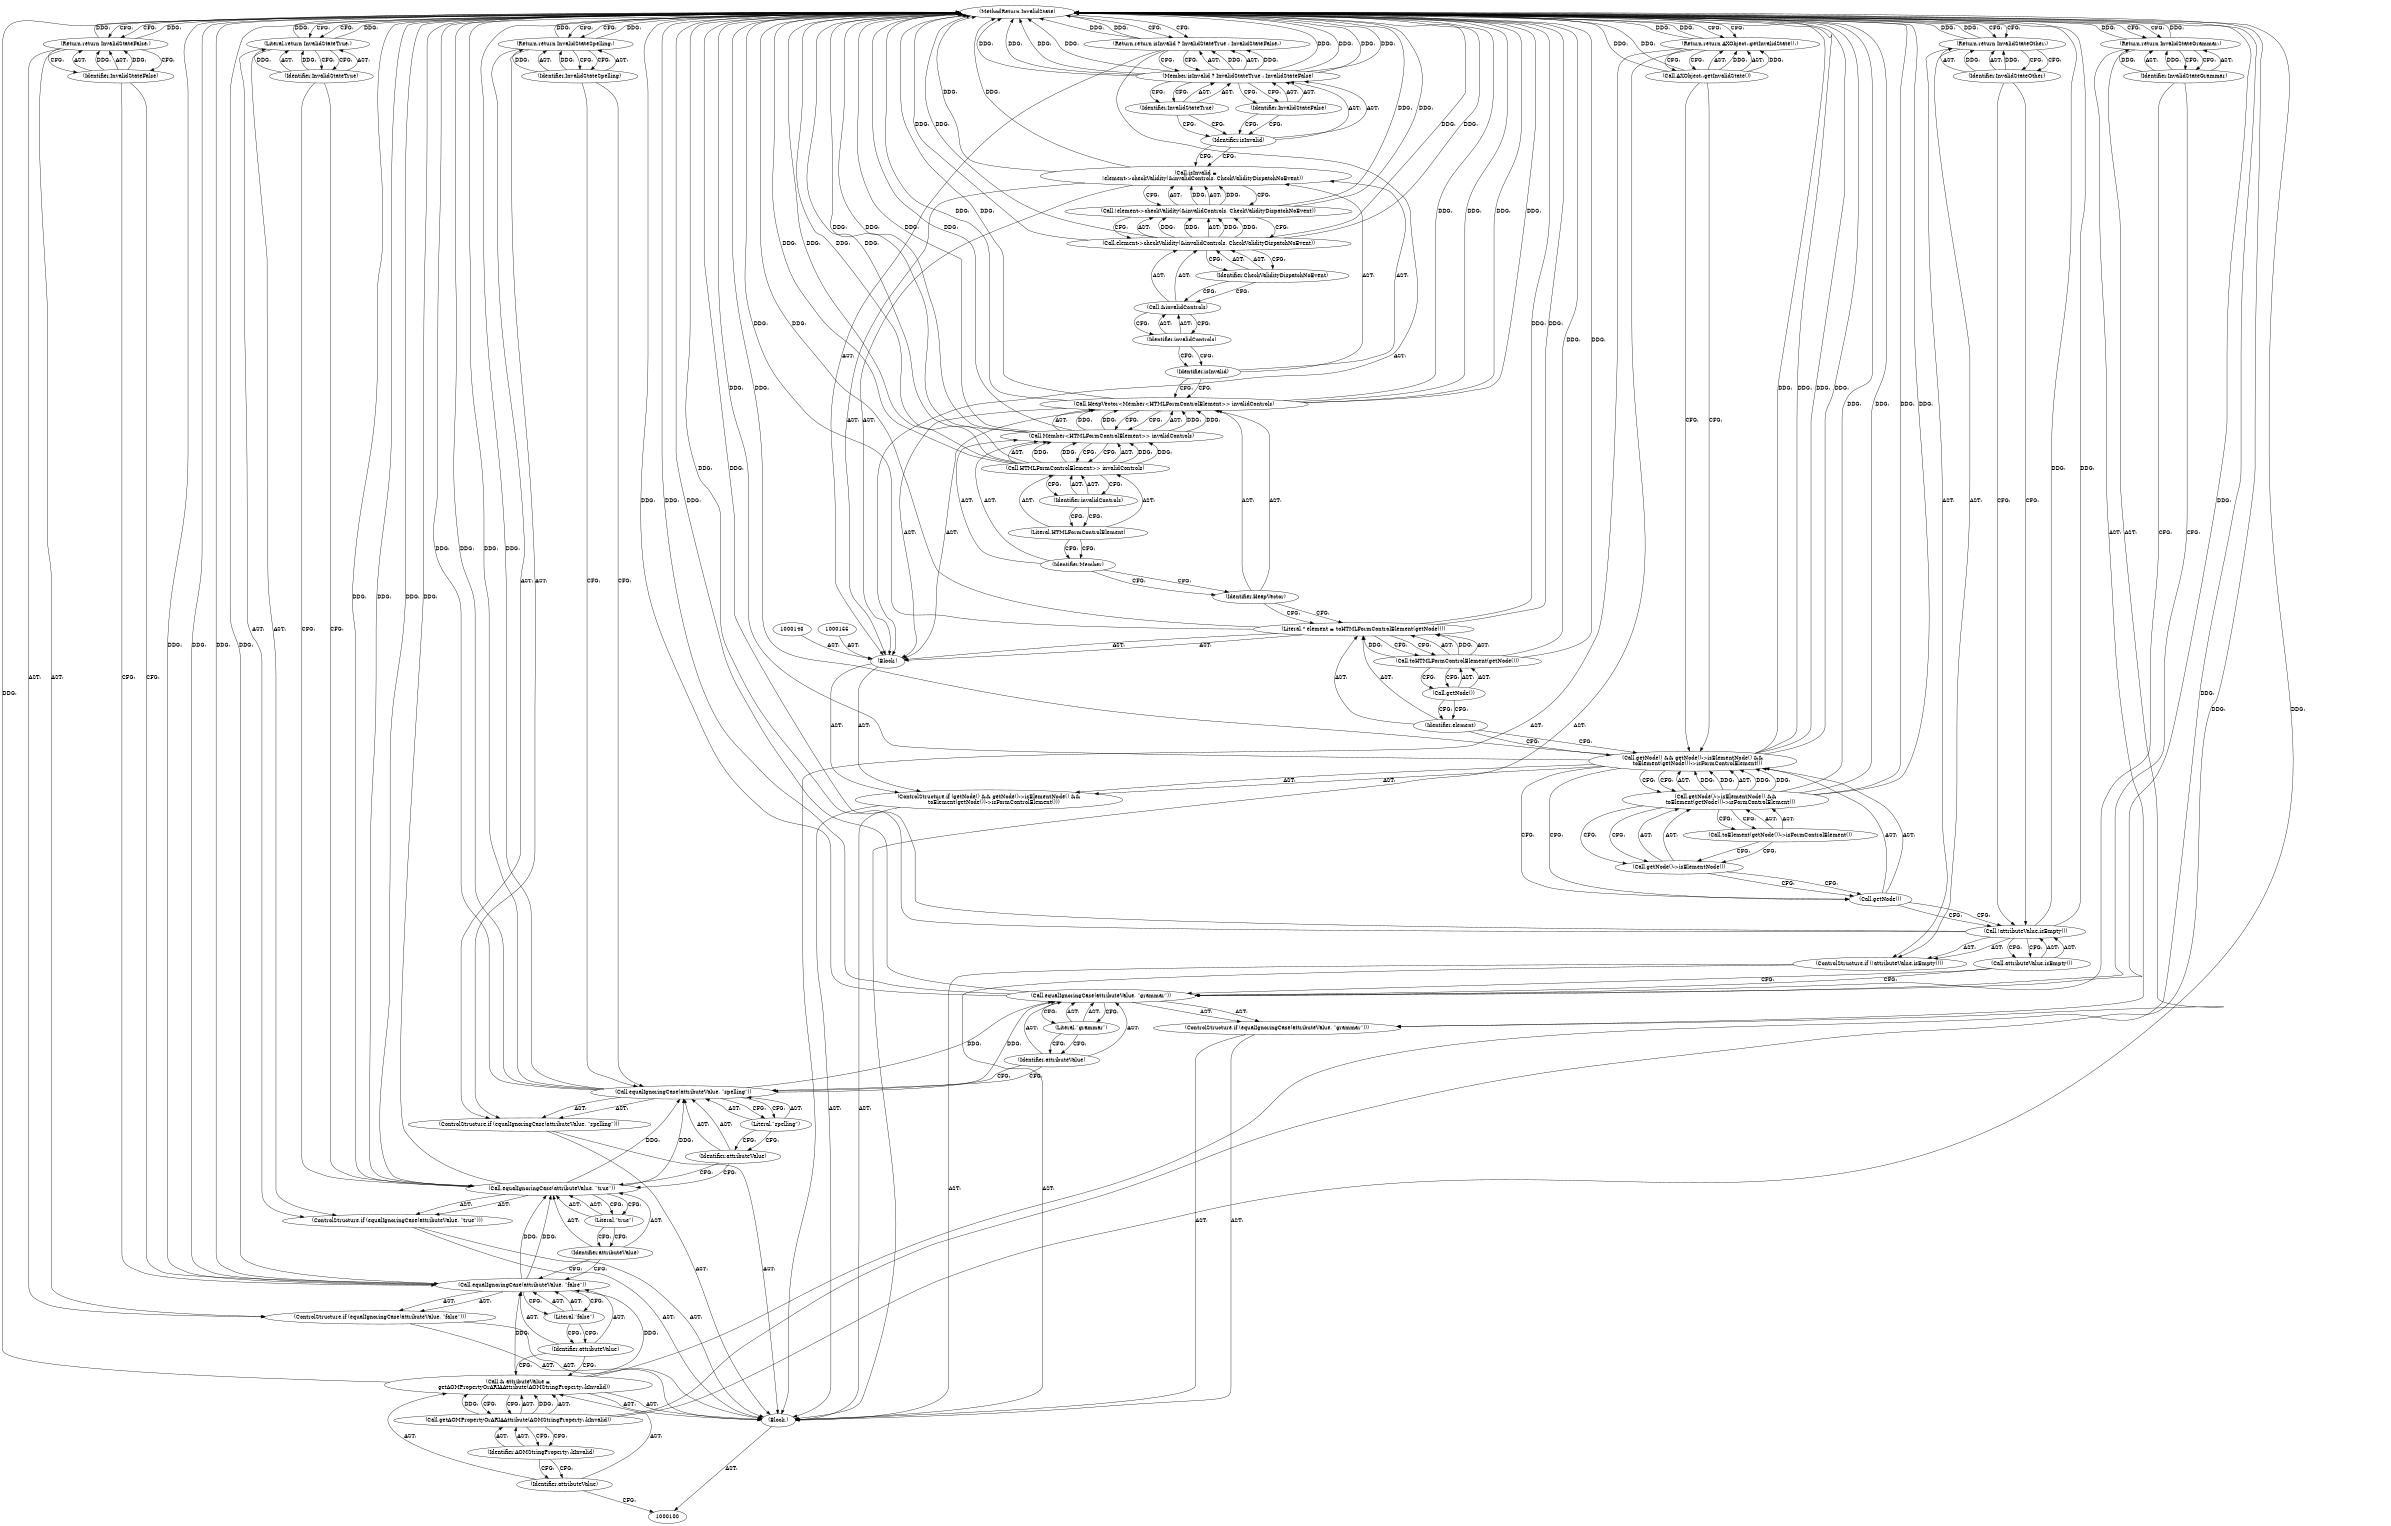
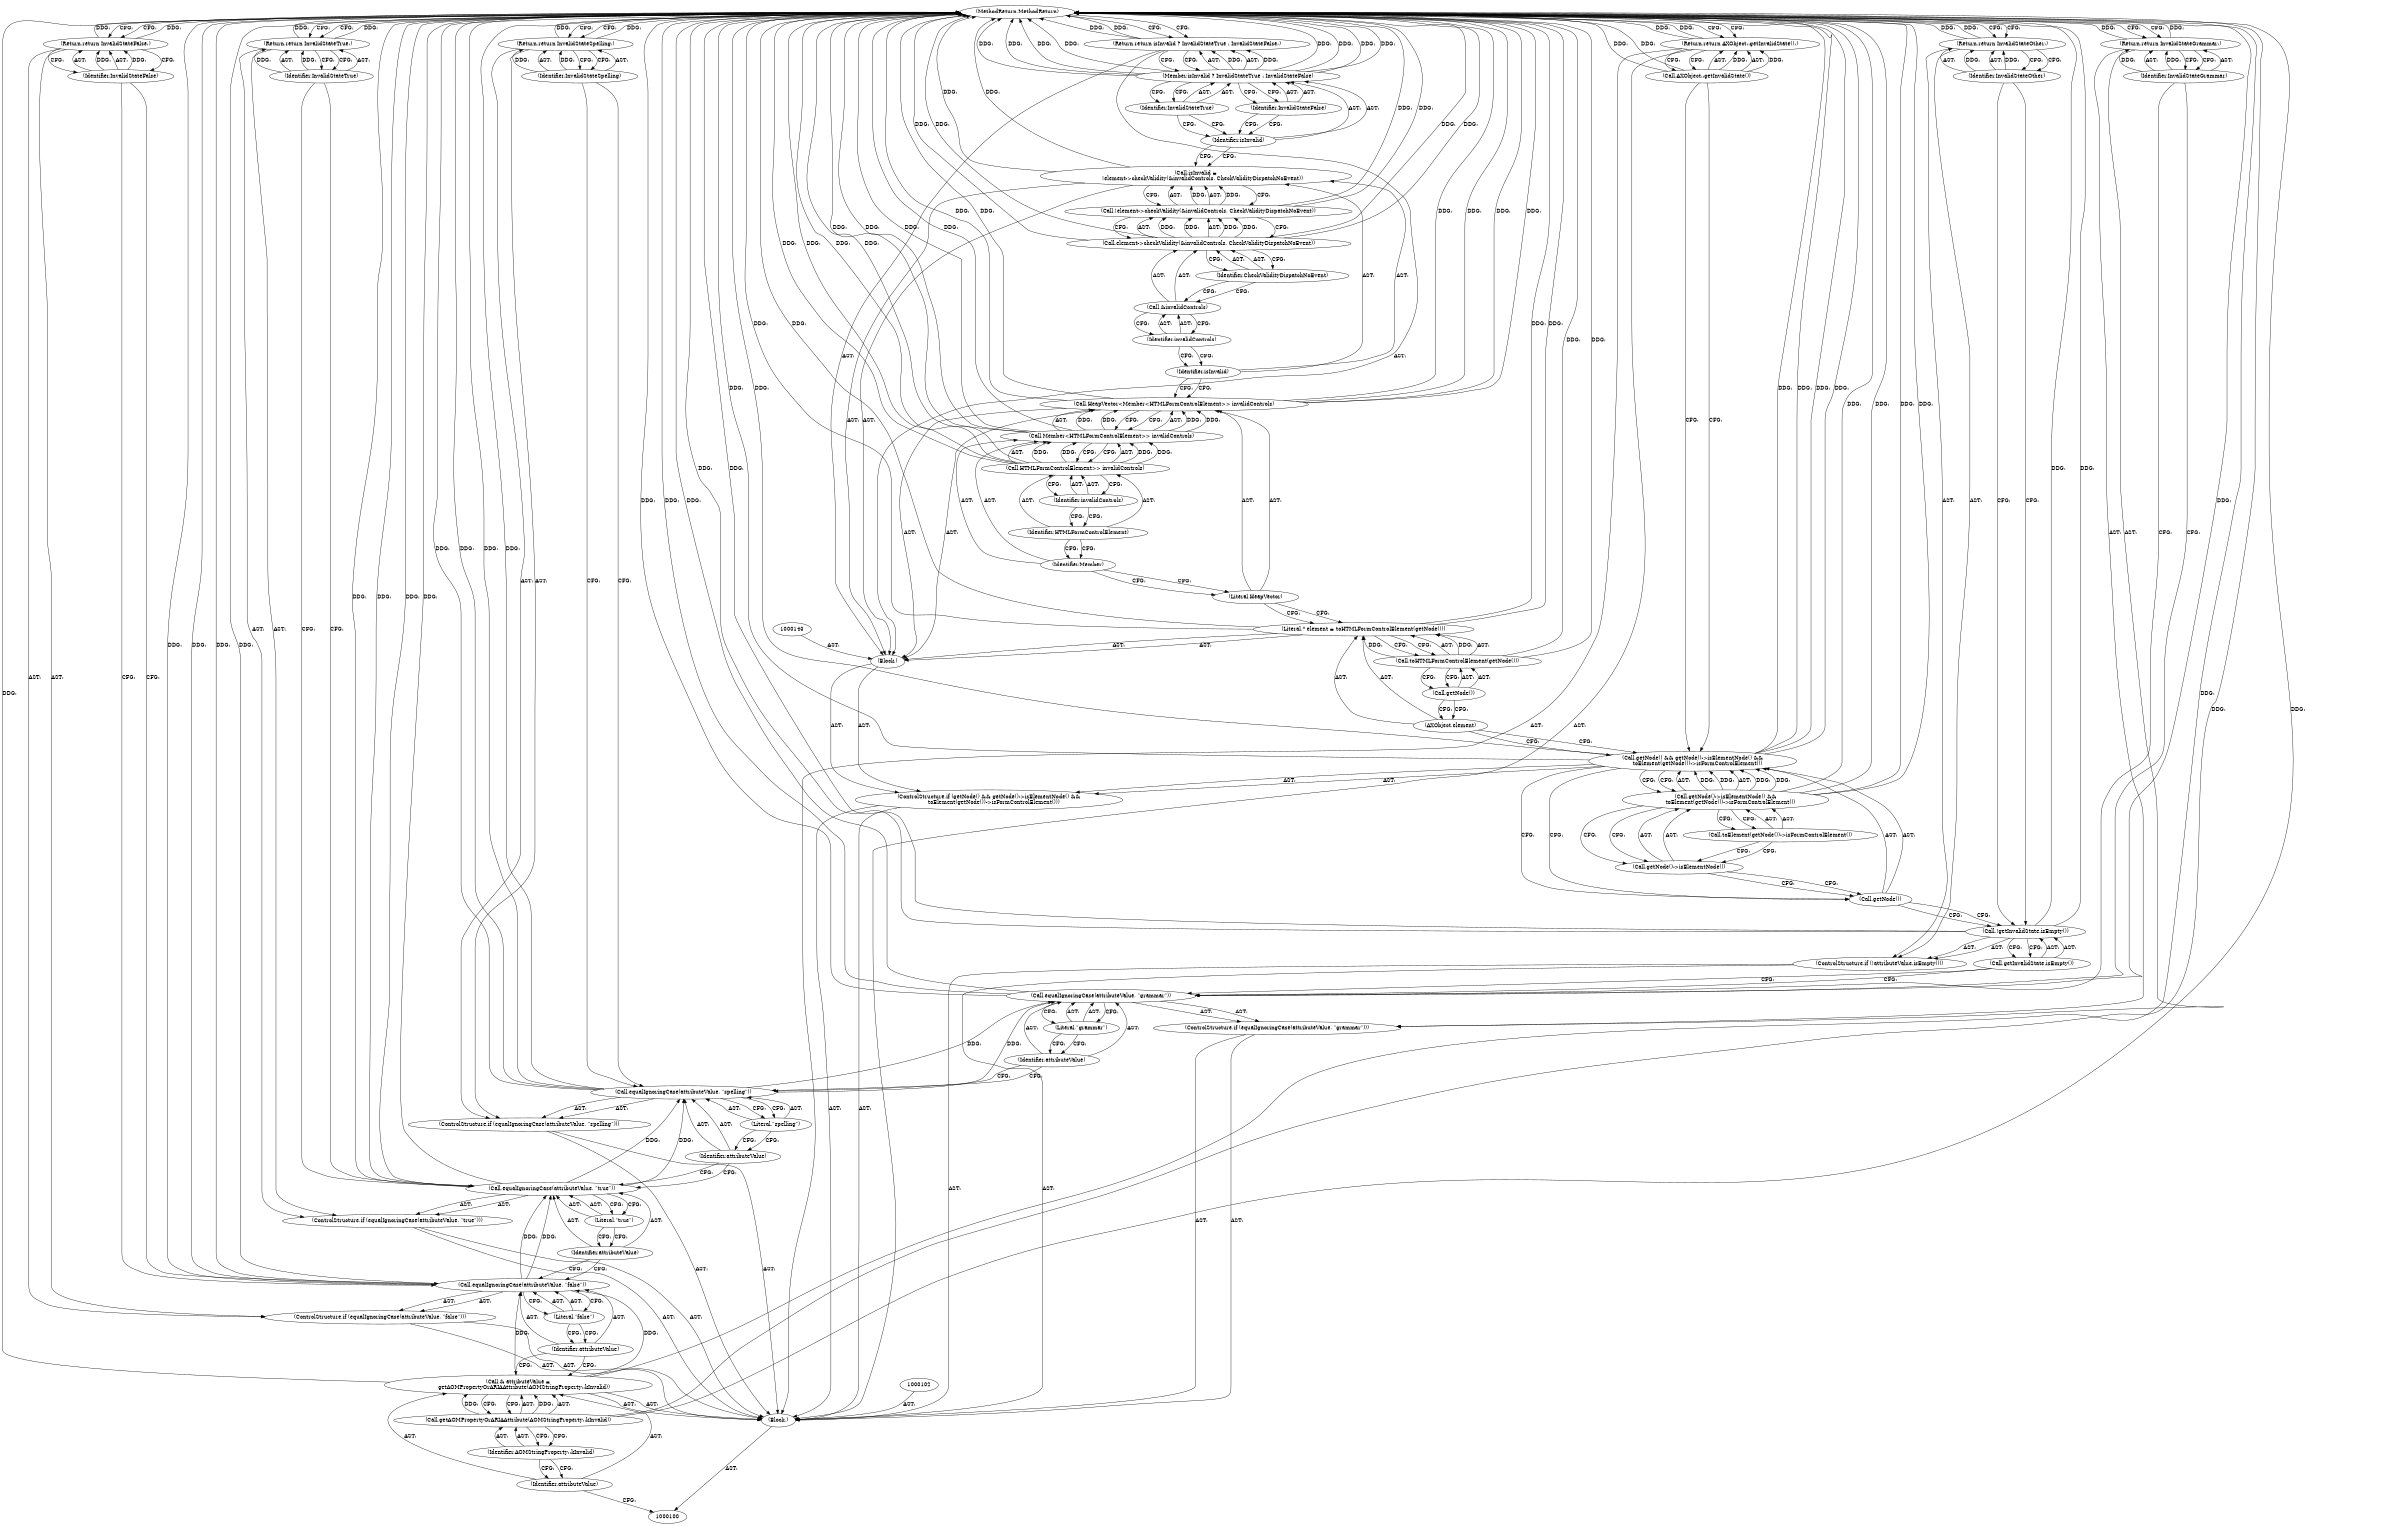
node "(MethodReturn,InvalidState)": label "(MethodReturn,InvalidState)" -> "(MethodReturn,MethodReturn)"
node "(Literal,return InvalidStateTrue;)": label "(Literal,return InvalidStateTrue;)" -> "(Return,return InvalidStateTrue;)"
node "(Literal,HTMLFormControlElement)": label "(Literal,HTMLFormControlElement)" -> "(Identifier,HTMLFormControlElement)"
node "(Identifier,HeapVector)": label "(Identifier,HeapVector)" -> "(Literal,HeapVector)"
node "1000155": removed
node "(Identifier,element)": label "(Identifier,element)" -> "(AXObject,element)"
node "(Call,!attributeValue.isEmpty())": label "(Call,!attributeValue.isEmpty())" -> "(Call,!getInvalidState.isEmpty())"
node "(Call,attributeValue.isEmpty())": label "(Call,attributeValue.isEmpty())" -> "(Call,getInvalidState.isEmpty())"
node "1000102": added
